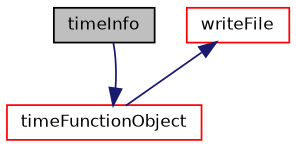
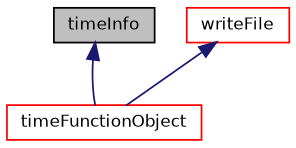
edge "timeInfo" -> "timeFunctionObject": reversed
